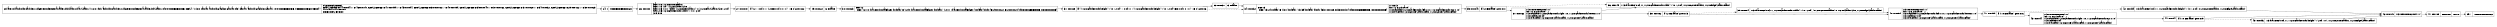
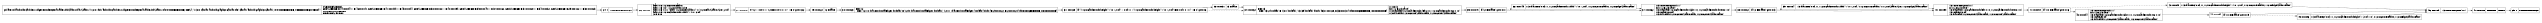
edge "37: 0x0062" -> "36: 0x004d": reversed
